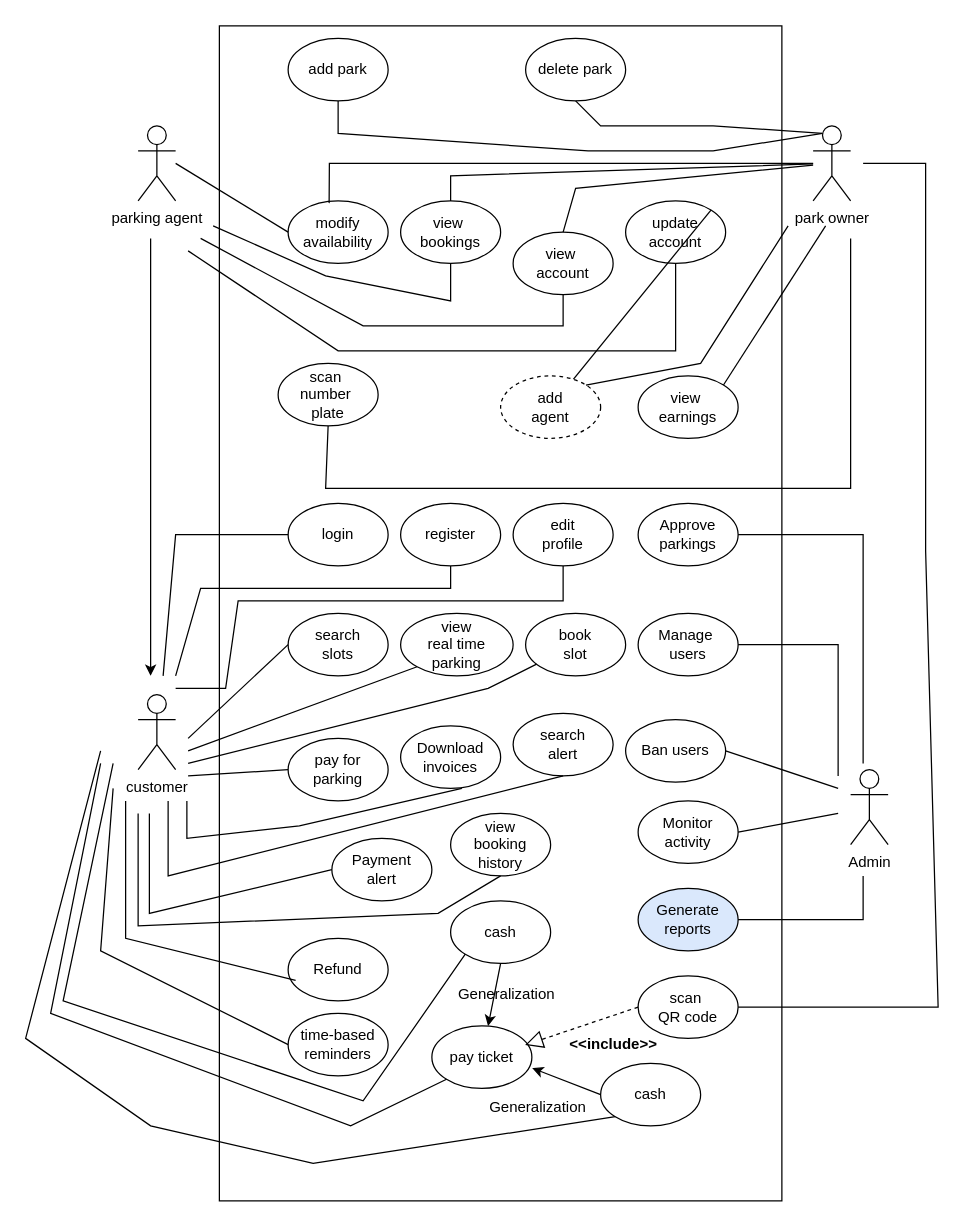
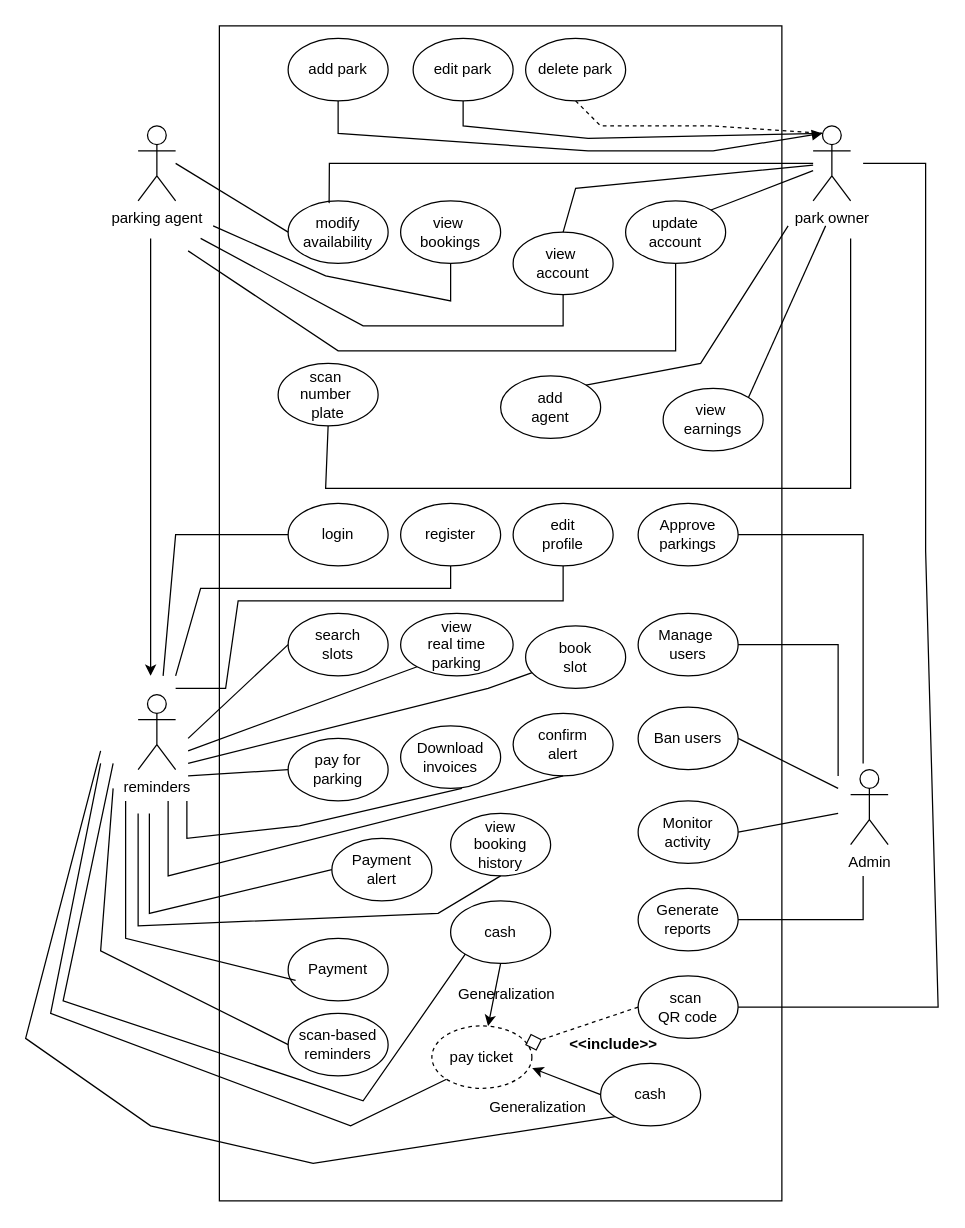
node "edit park": added
edge "delete park" -- "park owner": style solid -> dashed
edge "add park" -- "park owner": arrowhead none -> block
edge "edit park" -- "park owner": added
edge "park owner" -- "view bookings": removed
edge "update account" -- "add agent": now "update account" -- "park owner"
node "add agent": style dashed -> solid
node "view earnings": moved (688, 407) -> (713, 419)
node "book slot": moved (576, 644) -> (576, 657)
node "search alert": label "search alert" -> "confirm alert"
node "Ban users": moved (676, 751) -> (688, 738)
node "customer": label "customer" -> "reminders"
node "Generate reports": fillcolor #dae8fc -> #ffffff
node "Refund": label "Refund" -> "Payment"
edge "scan QR code" -> "pay ticket": arrowhead block -> diamond
node "time-based reminders": label "time-based reminders" -> "scan-based reminders"
node "pay ticket": style solid -> dashed
